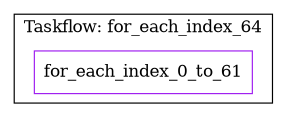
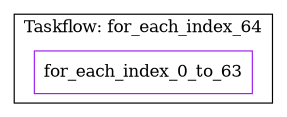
node "for_each_index_0_to_61": label "for_each_index_0_to_61" -> "for_each_index_0_to_63"
